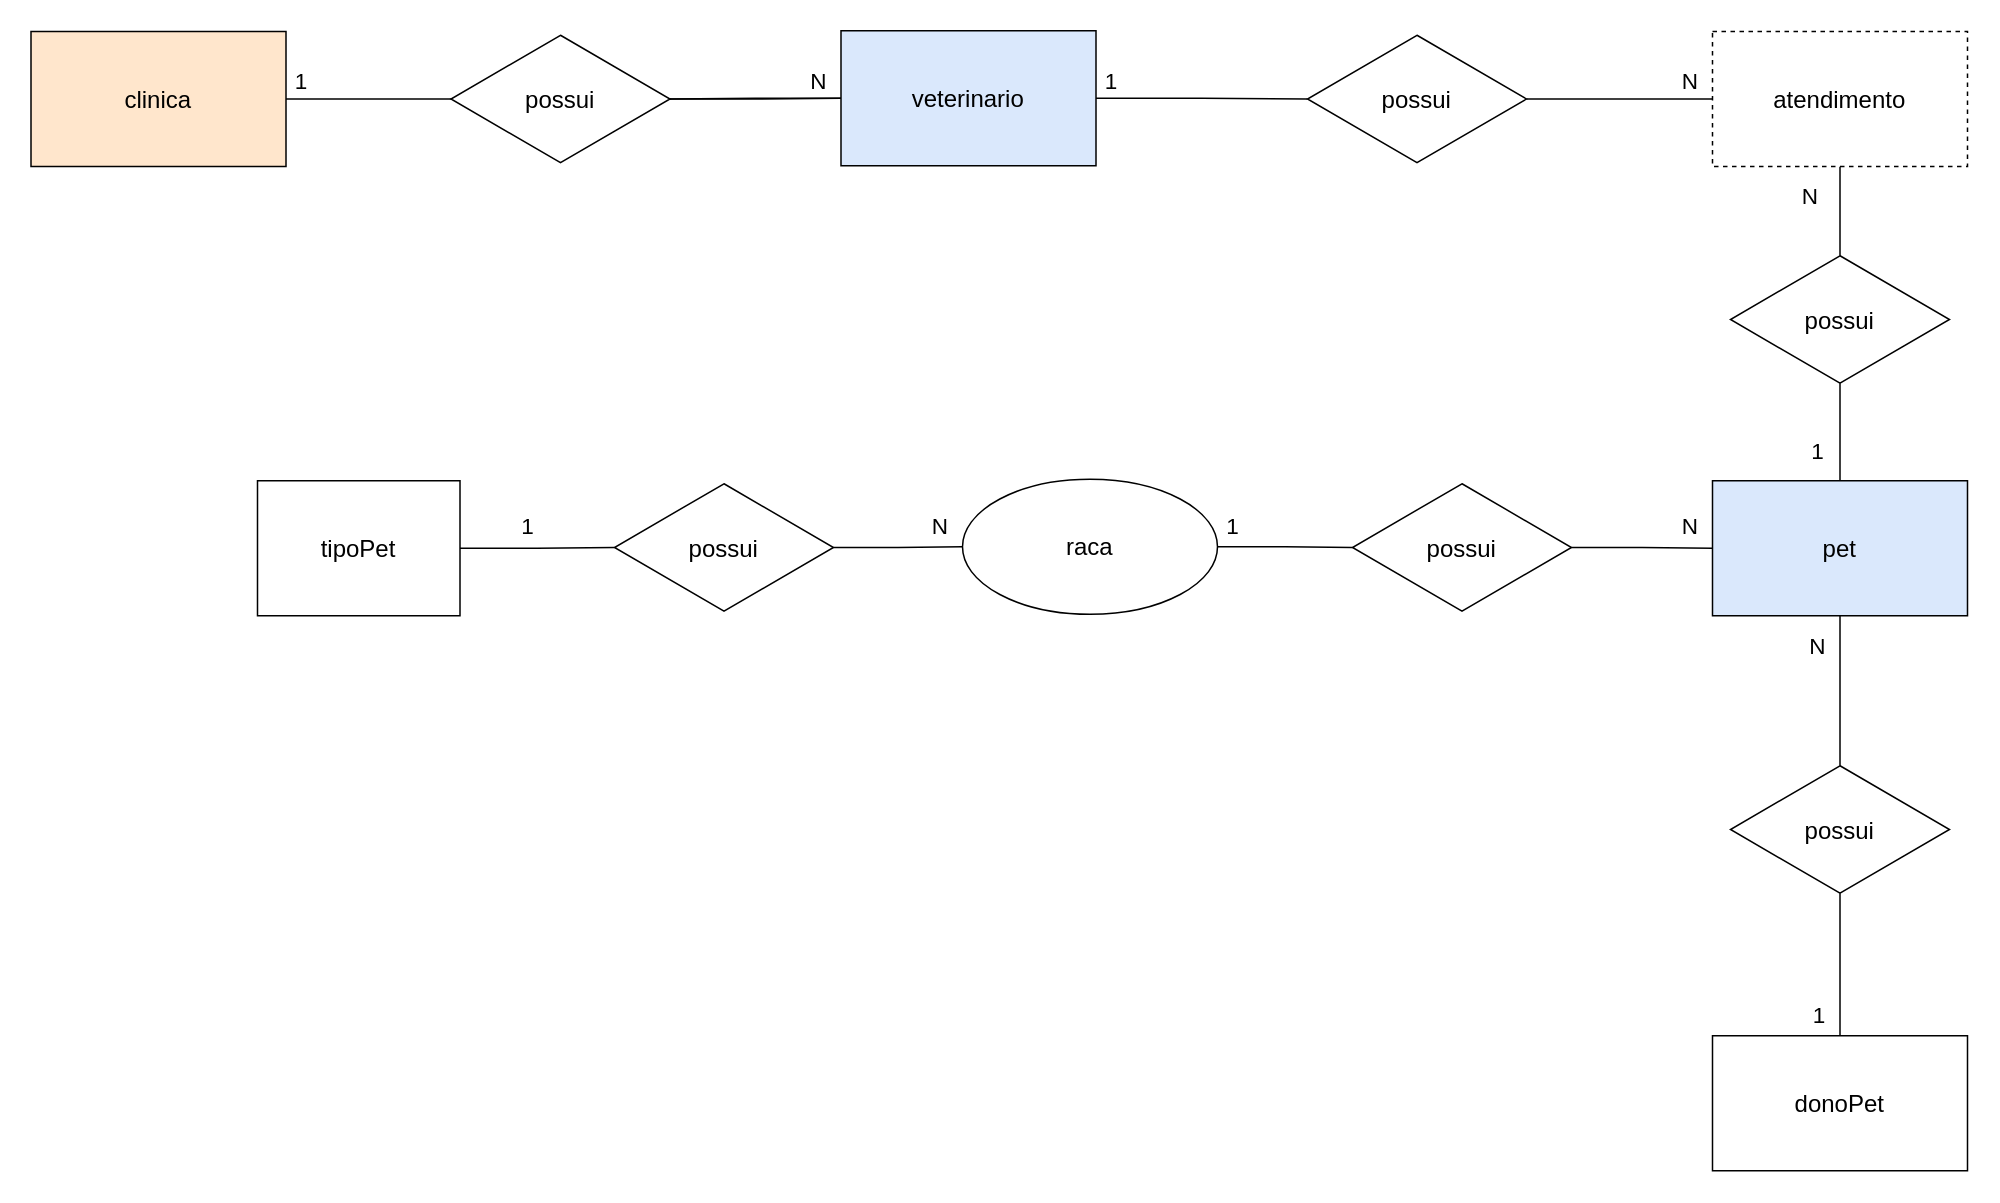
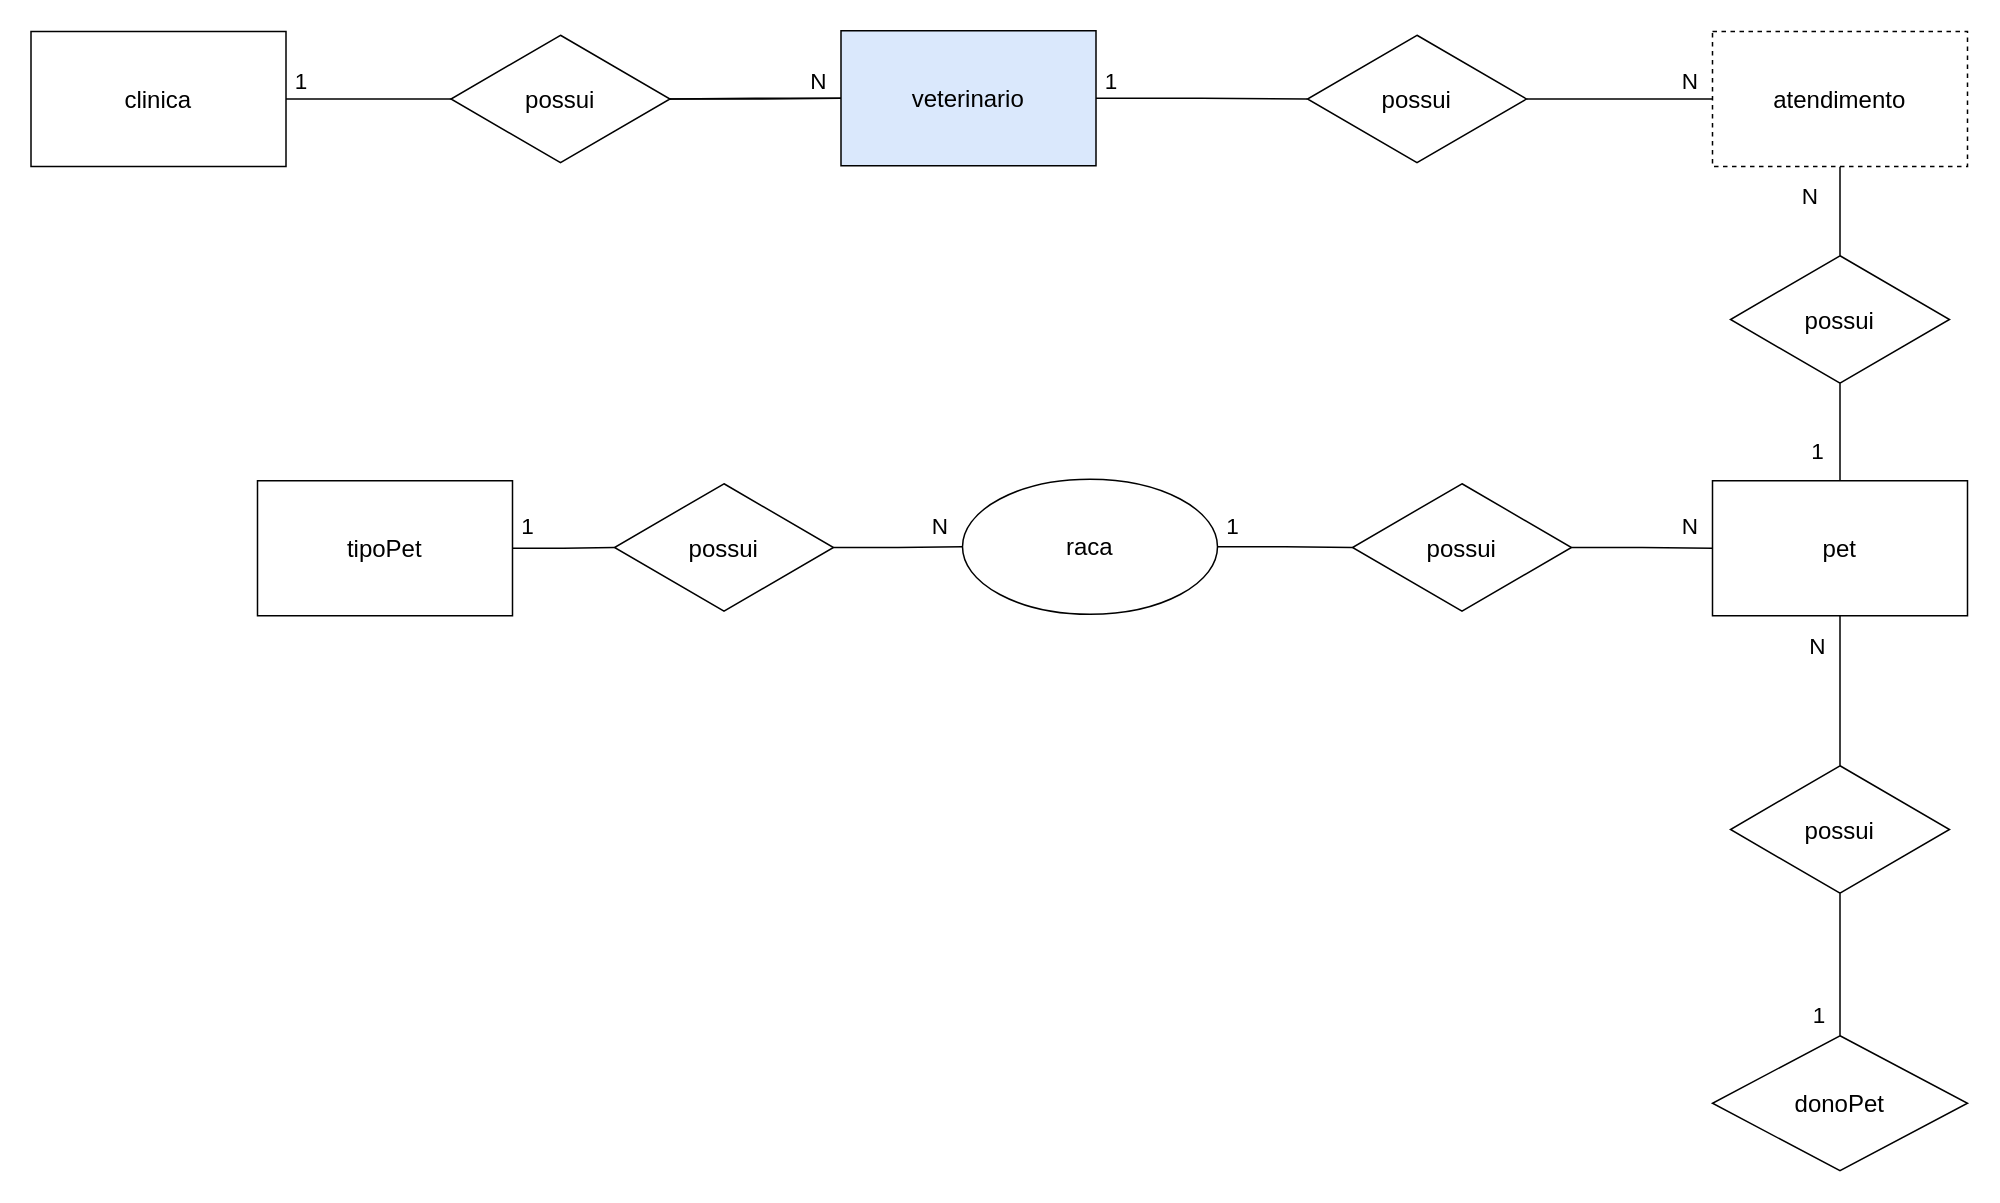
node "clinica": fillcolor #ffe6cc -> #ffffff
node "tipoPet": size 203x135 -> 255x135
node "pet": fillcolor #dae8fc -> #ffffff
node "donoPet": shape rectangle -> diamond
